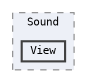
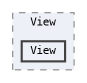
cluster "Sound": label "Sound" -> "View"
